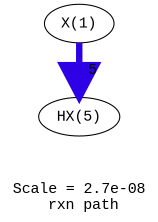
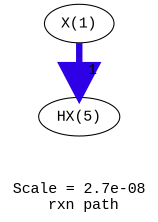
edge "X(1)" -> "HX(5)": label " 5" -> " 1"
